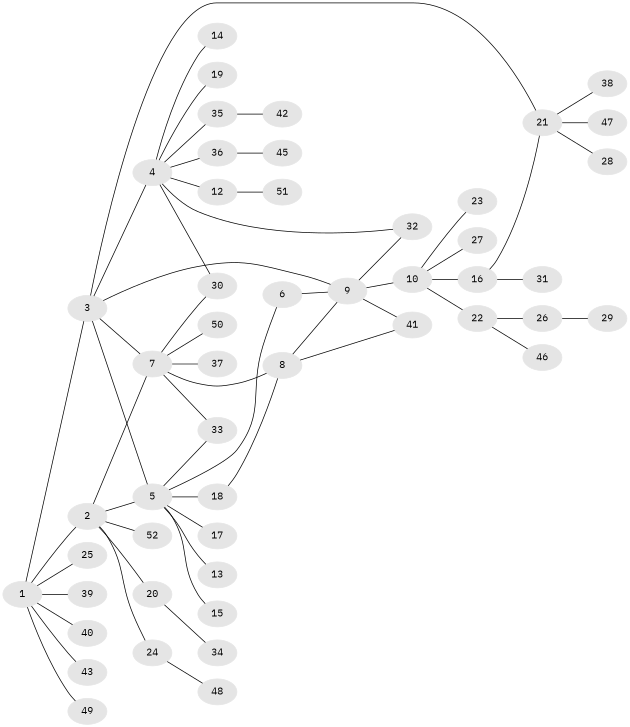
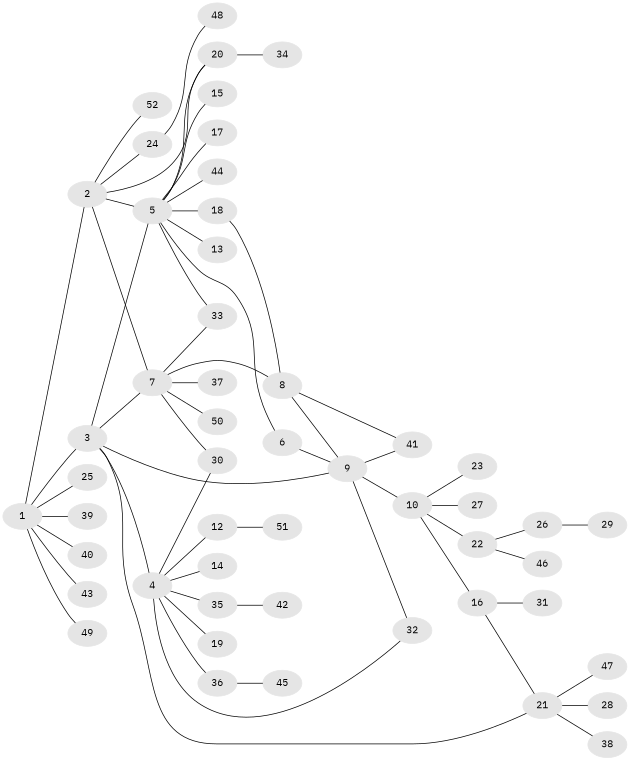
edge "20" -- "5": added
node "44": added
